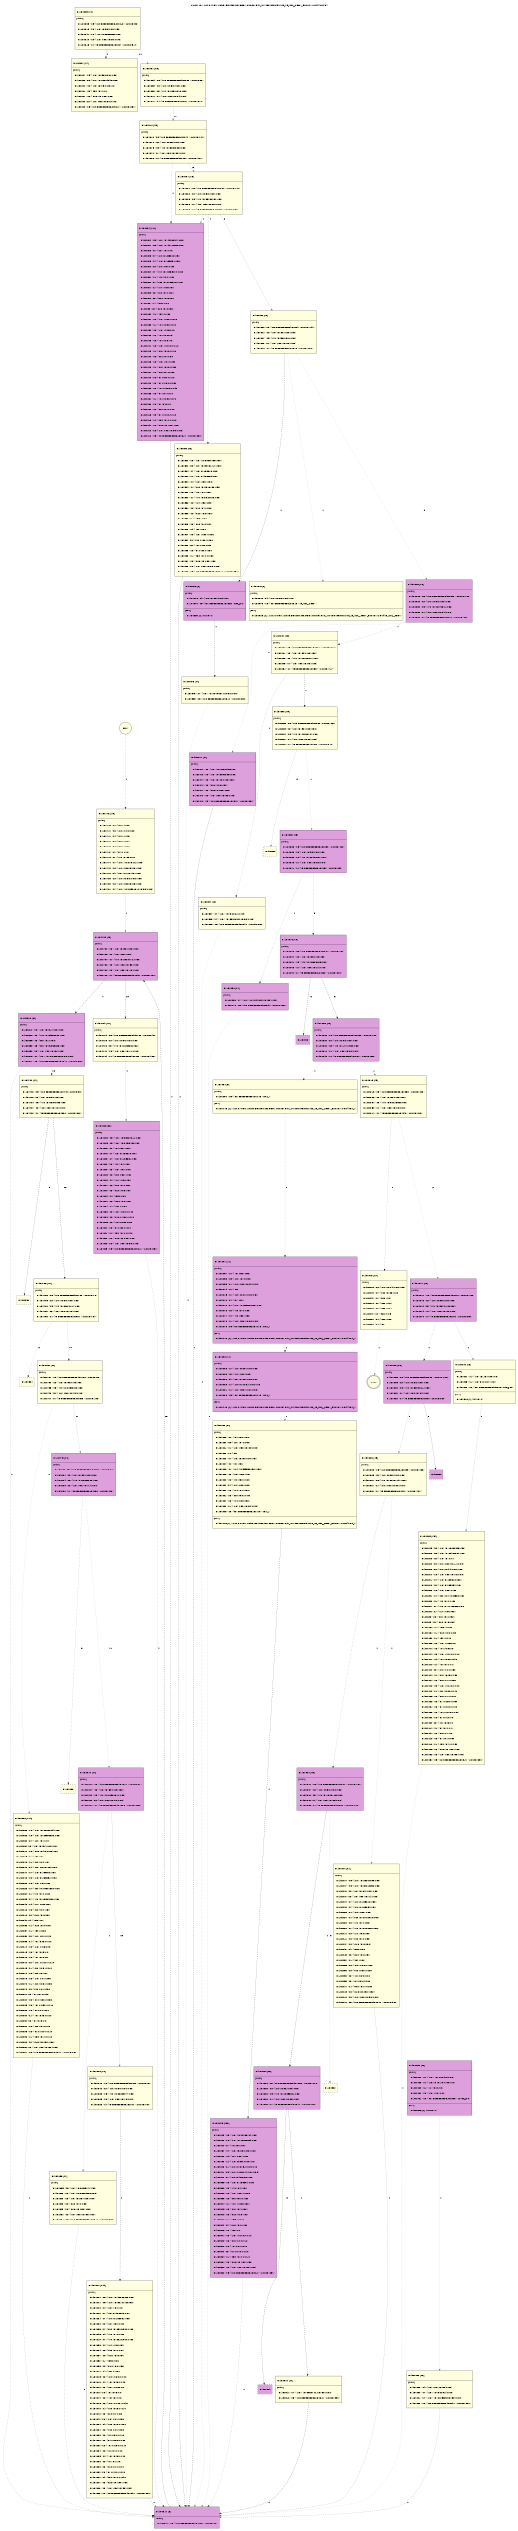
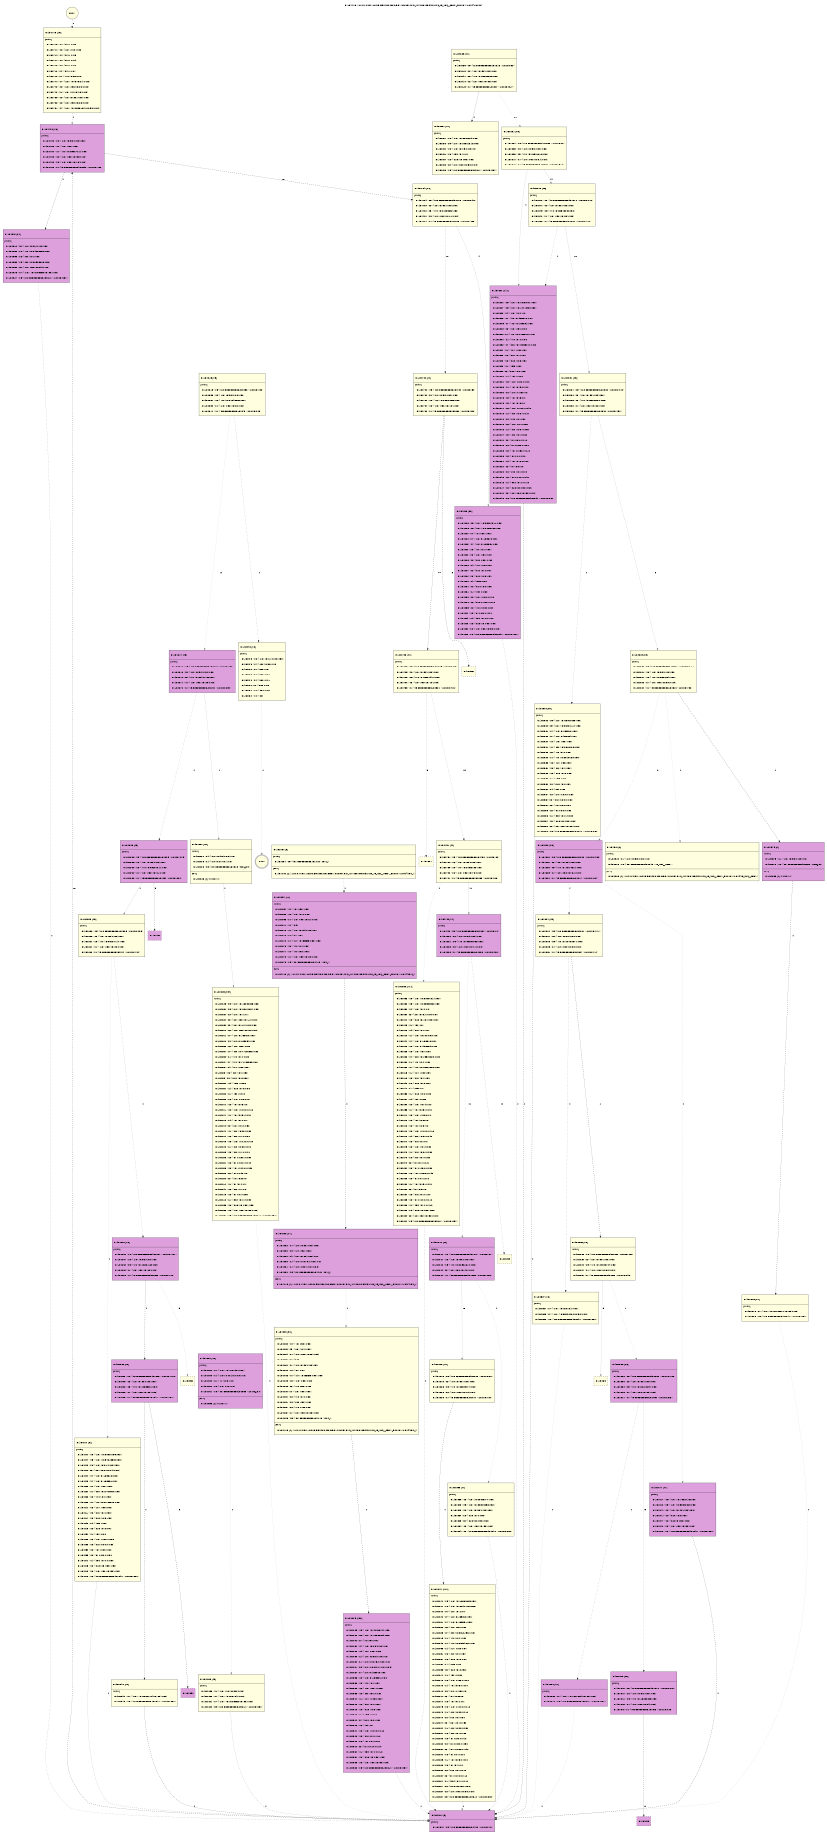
edge "0x401886 [25]" -> "0x401cc2 [144]": now "0x401854 [25]" -> "0x401cc2 [144]"
node "0x401935 [25]": removed
edge "0x401e4d [31]" -> "0x4017ba [22]": now "0x4017a4 [22]" -> "0x4017ba [22]"
